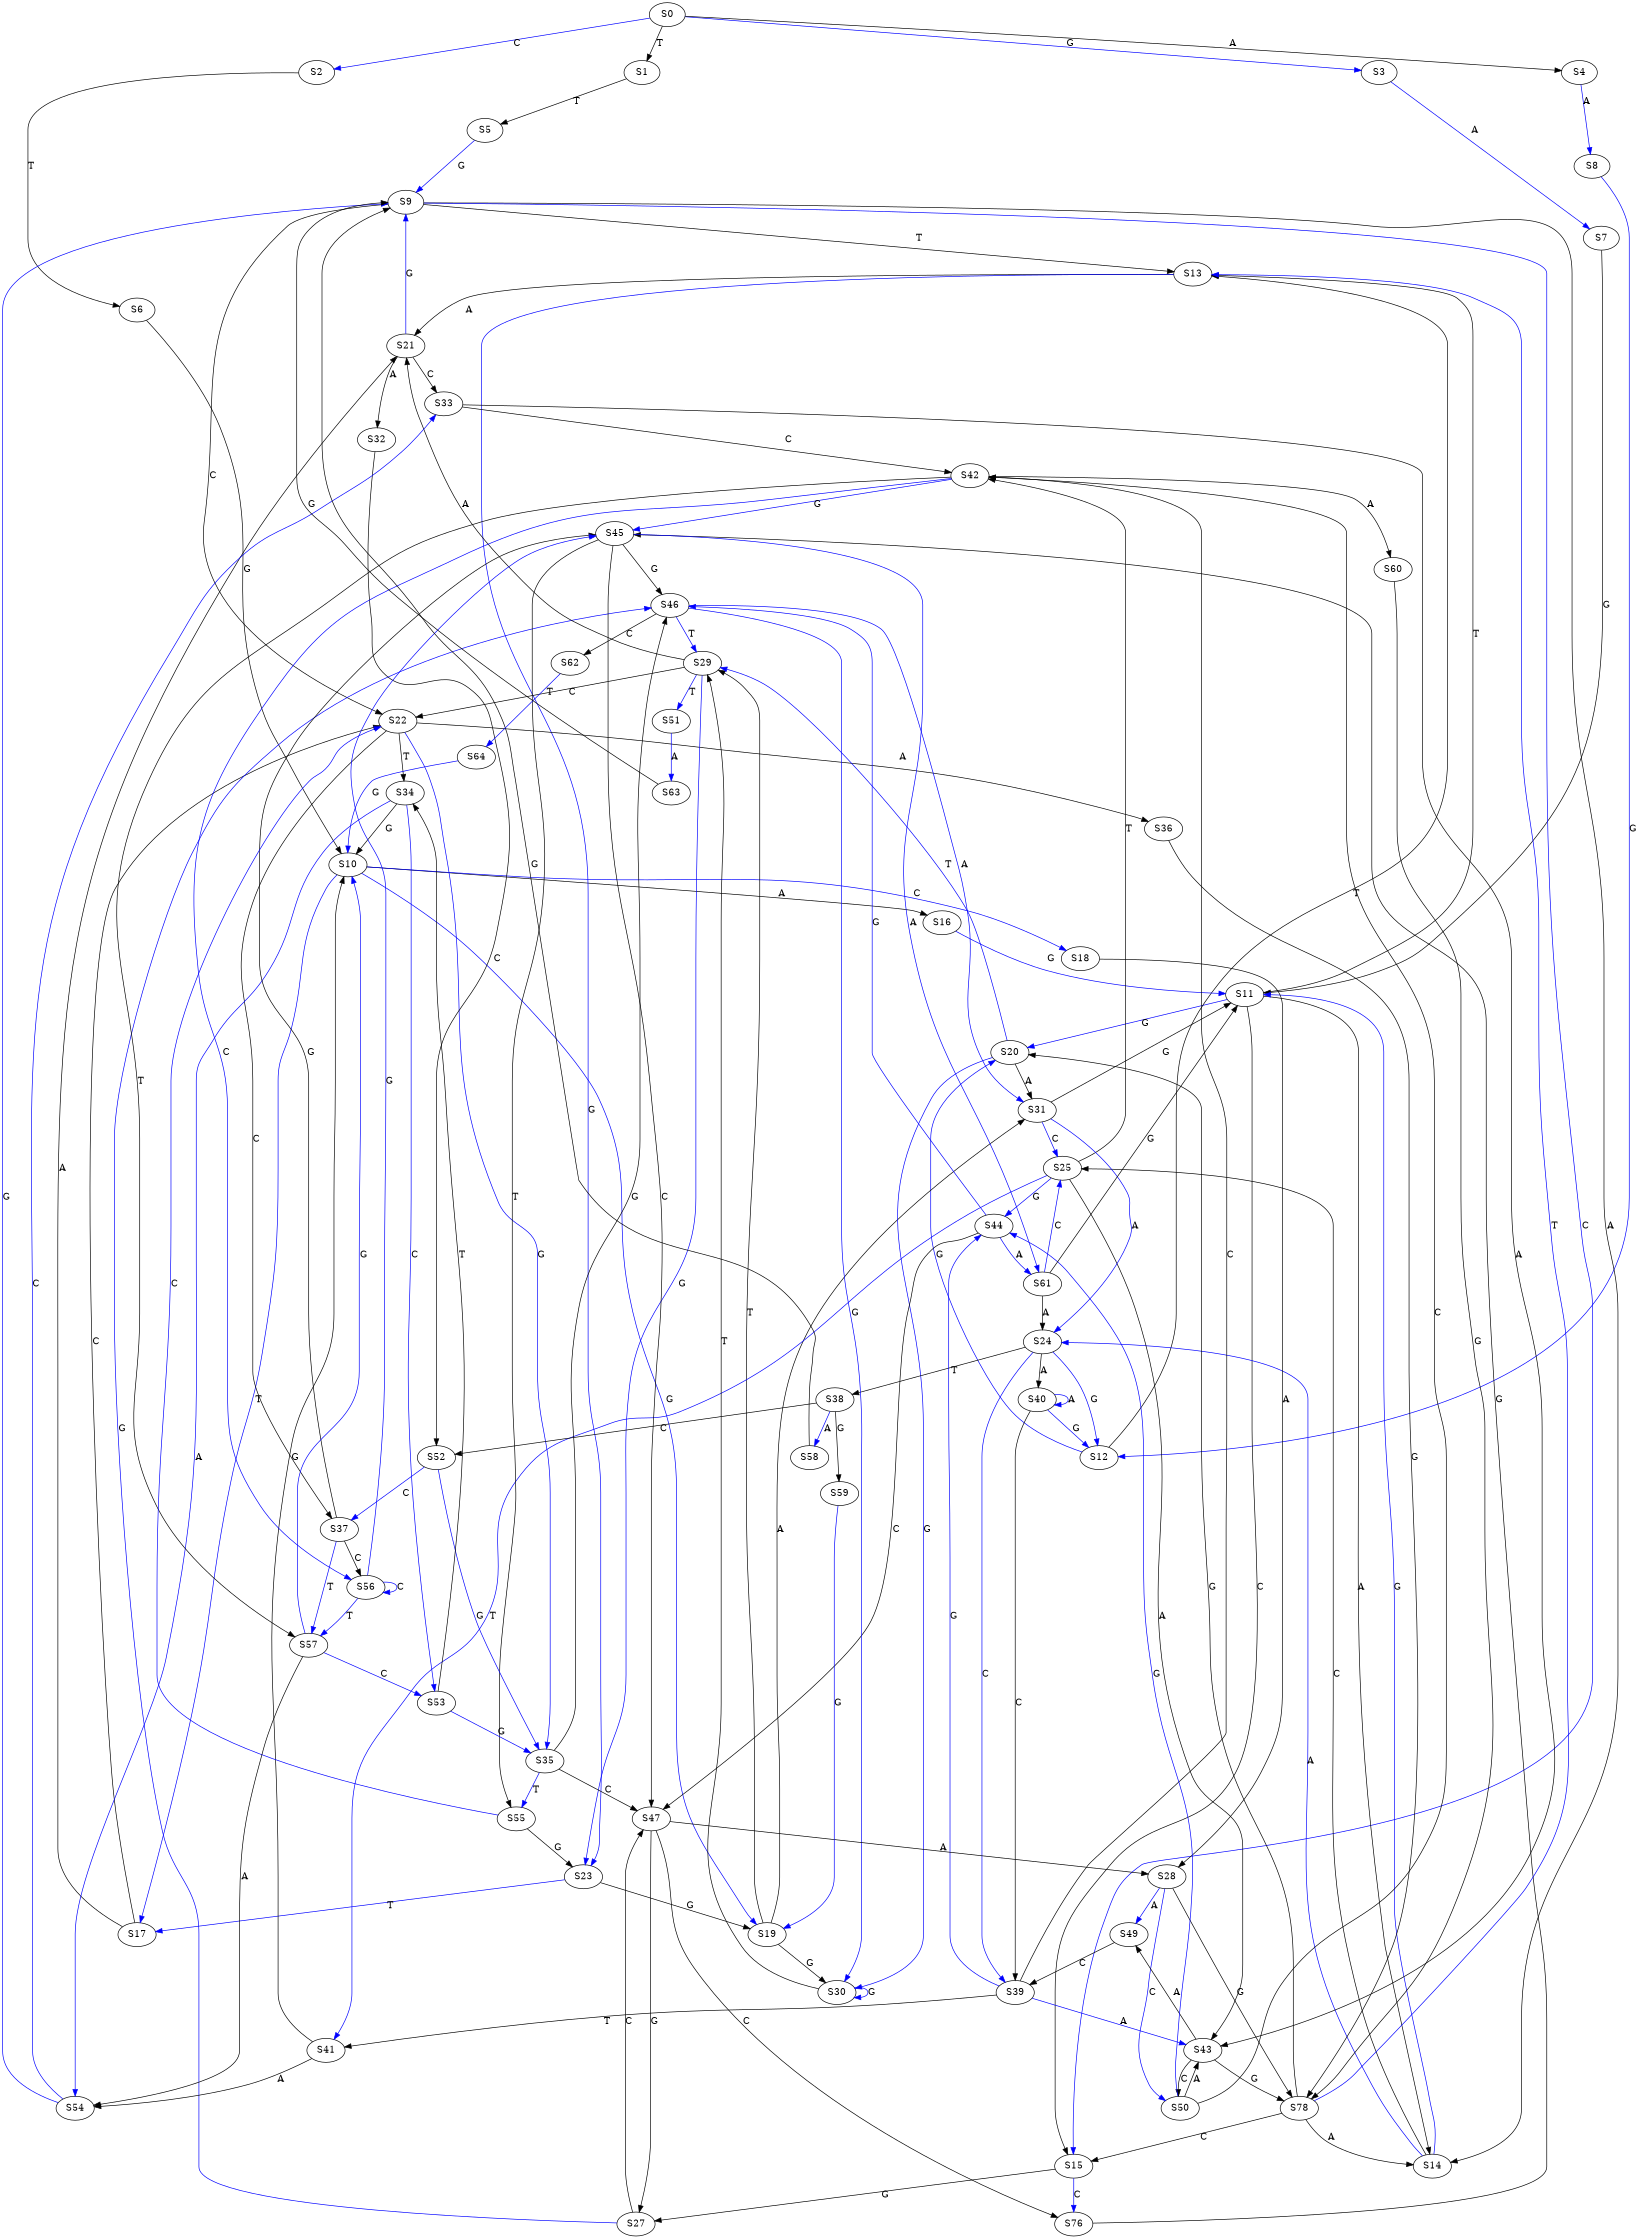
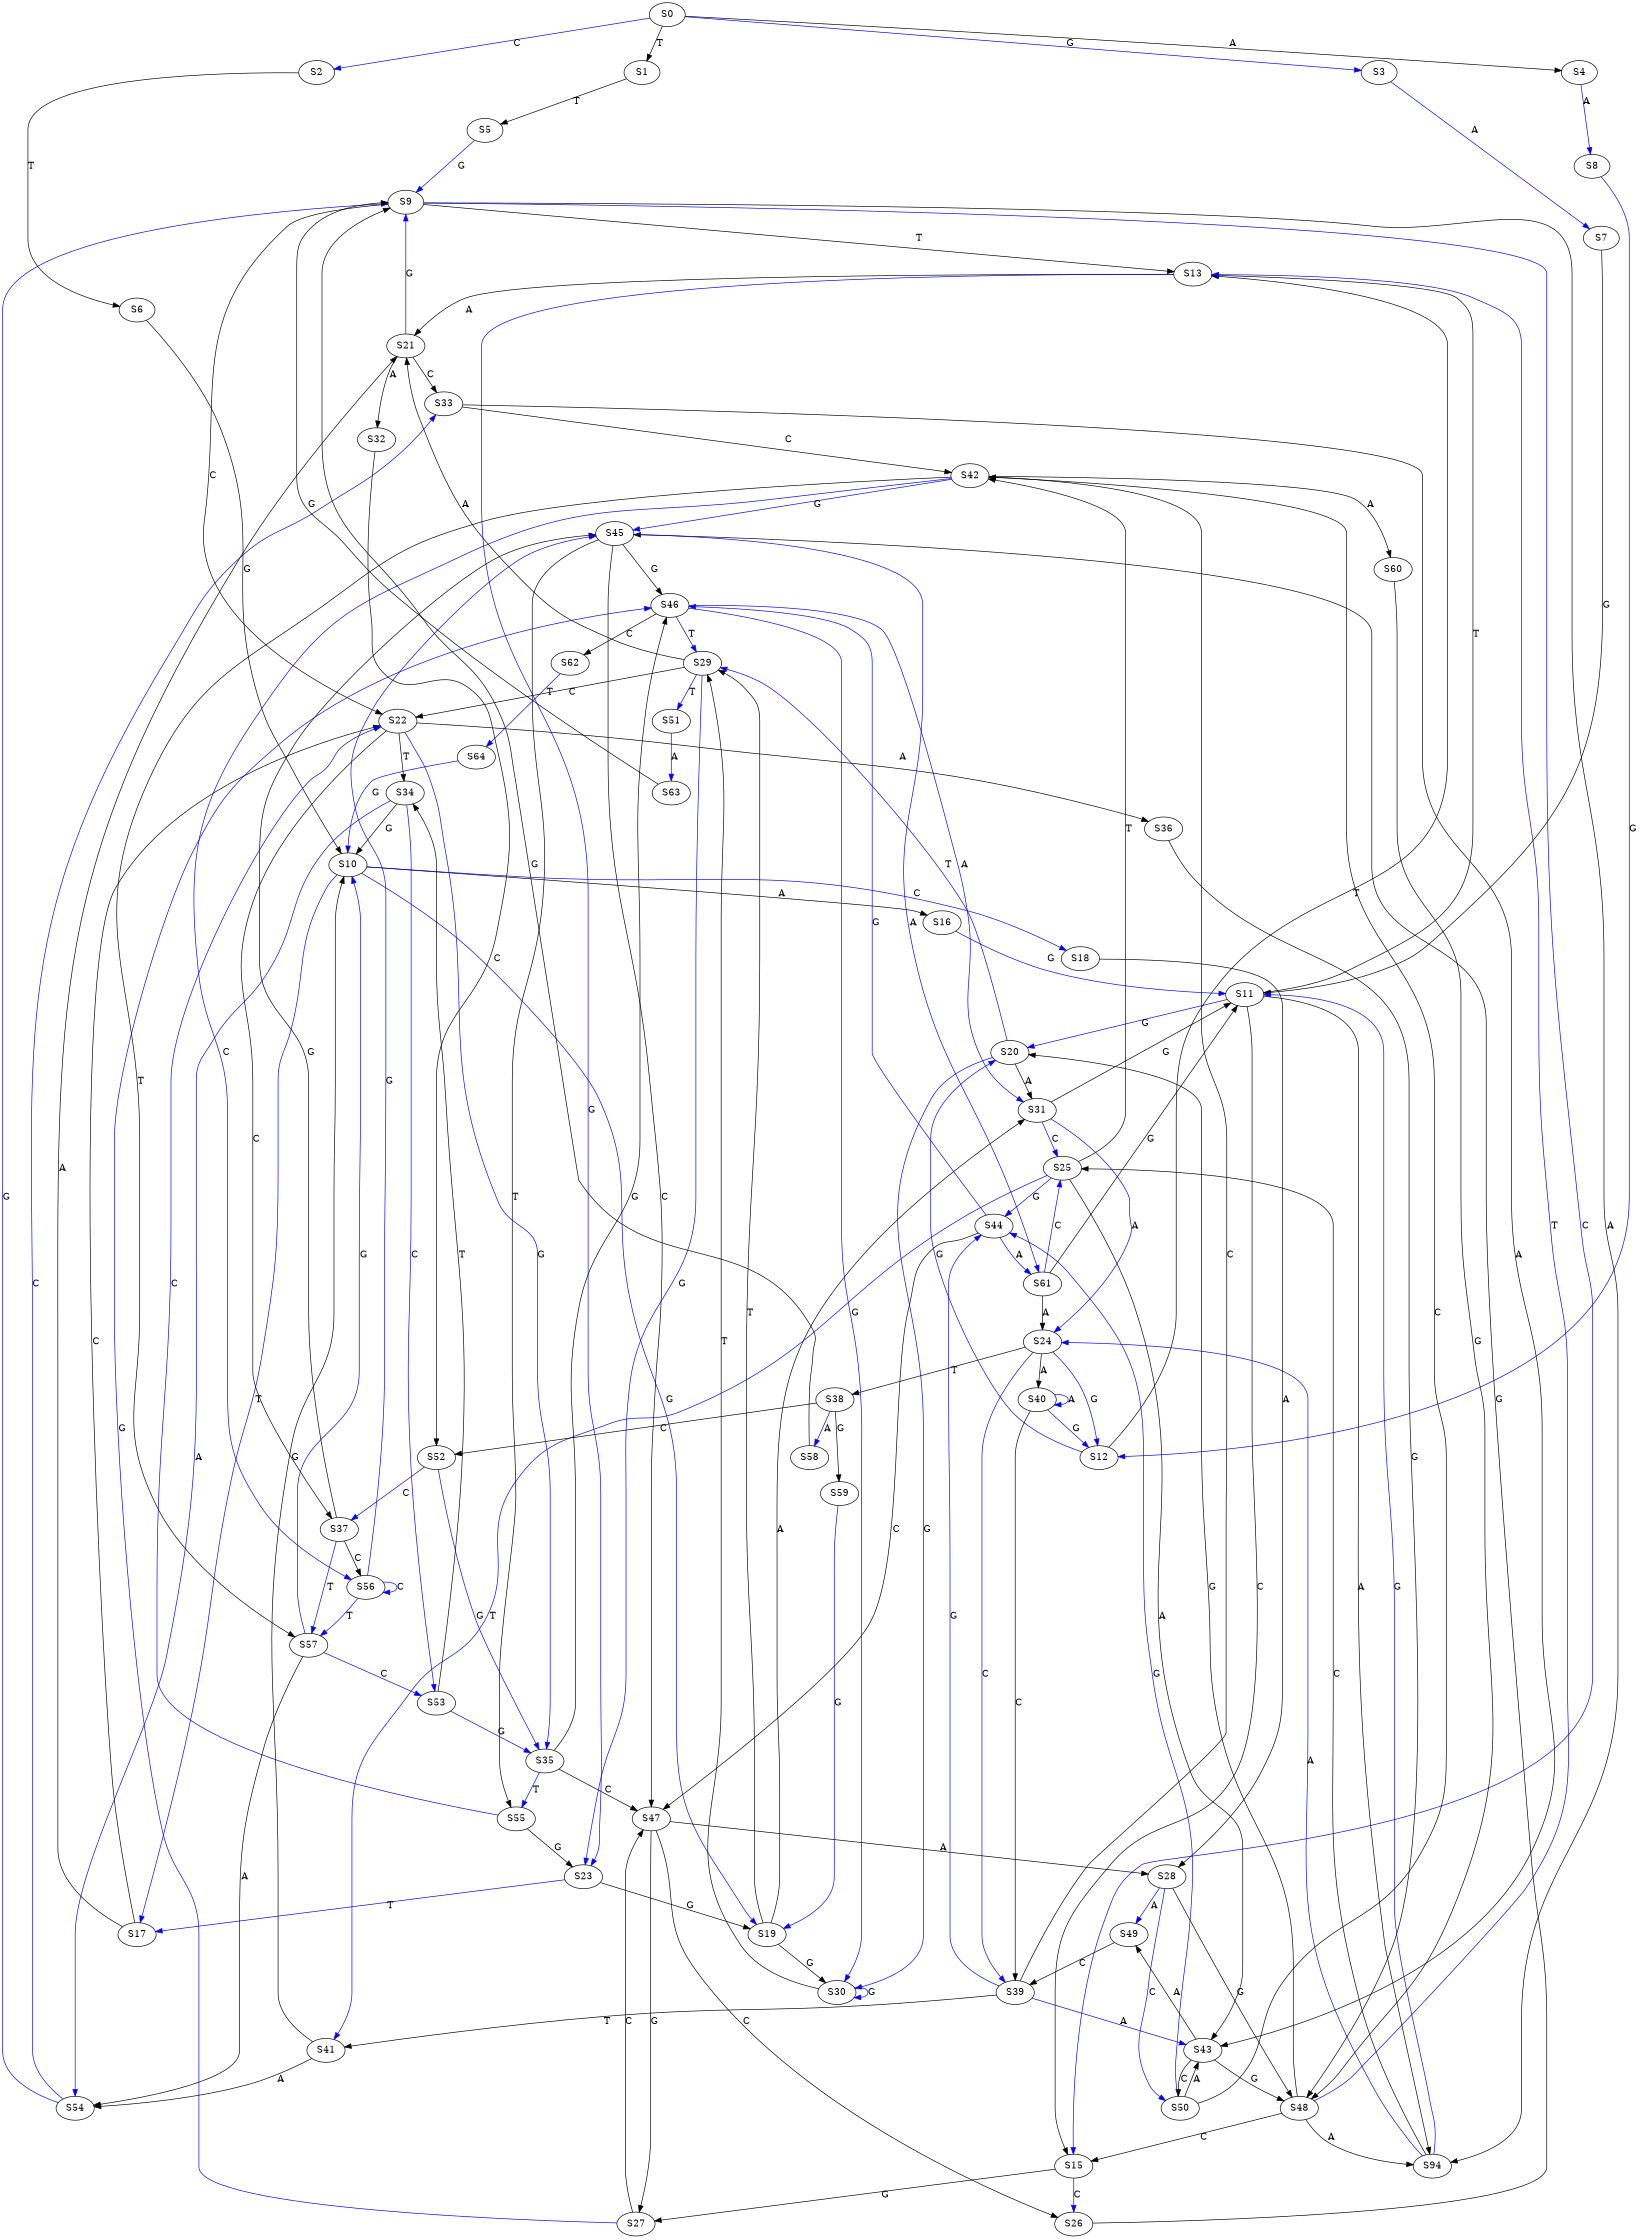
node "S78": label "S78" -> "S48"
node "S14": label "S14" -> "S94"
node "S76": label "S76" -> "S26"
